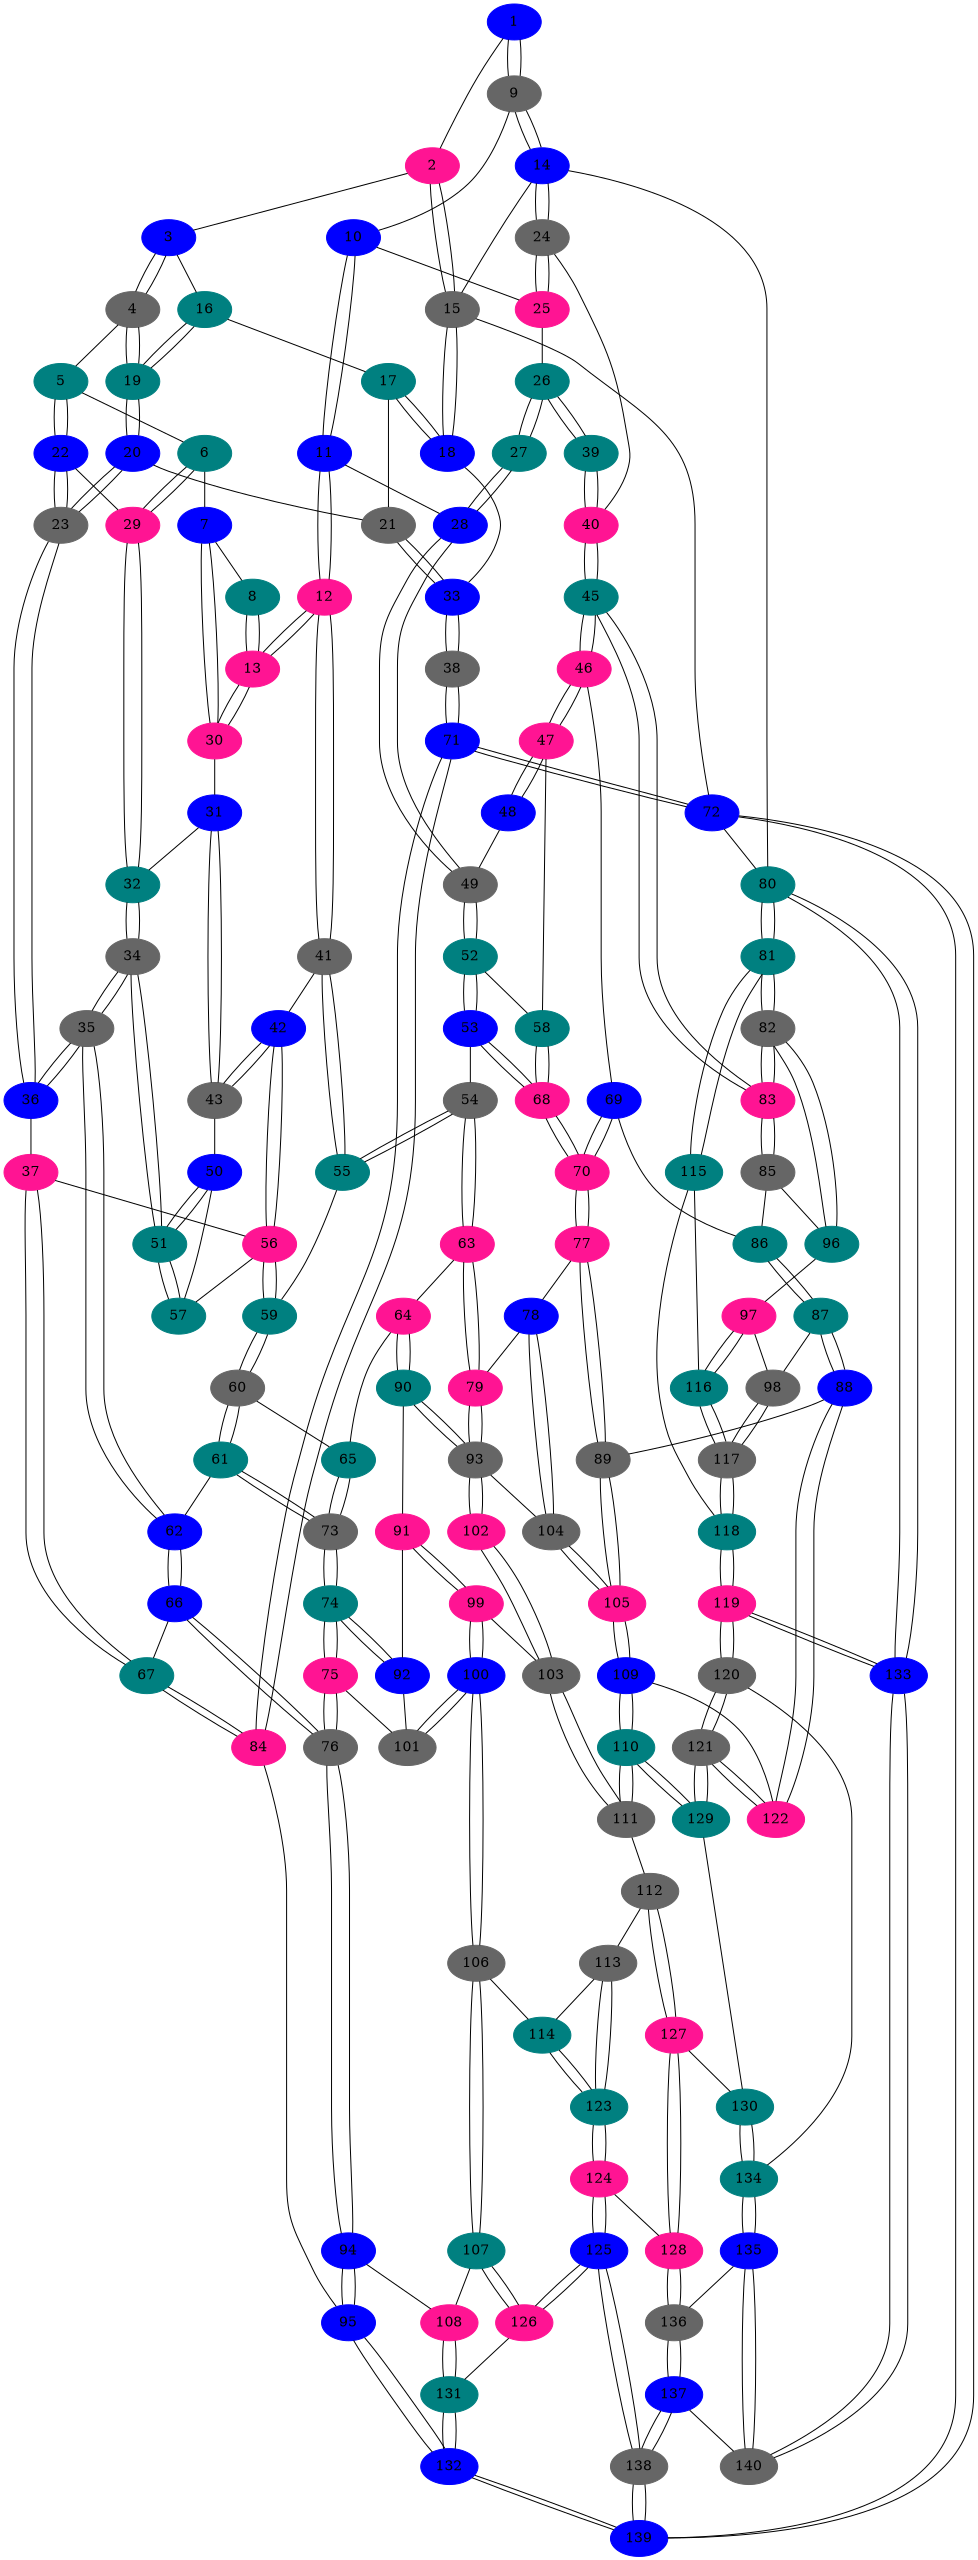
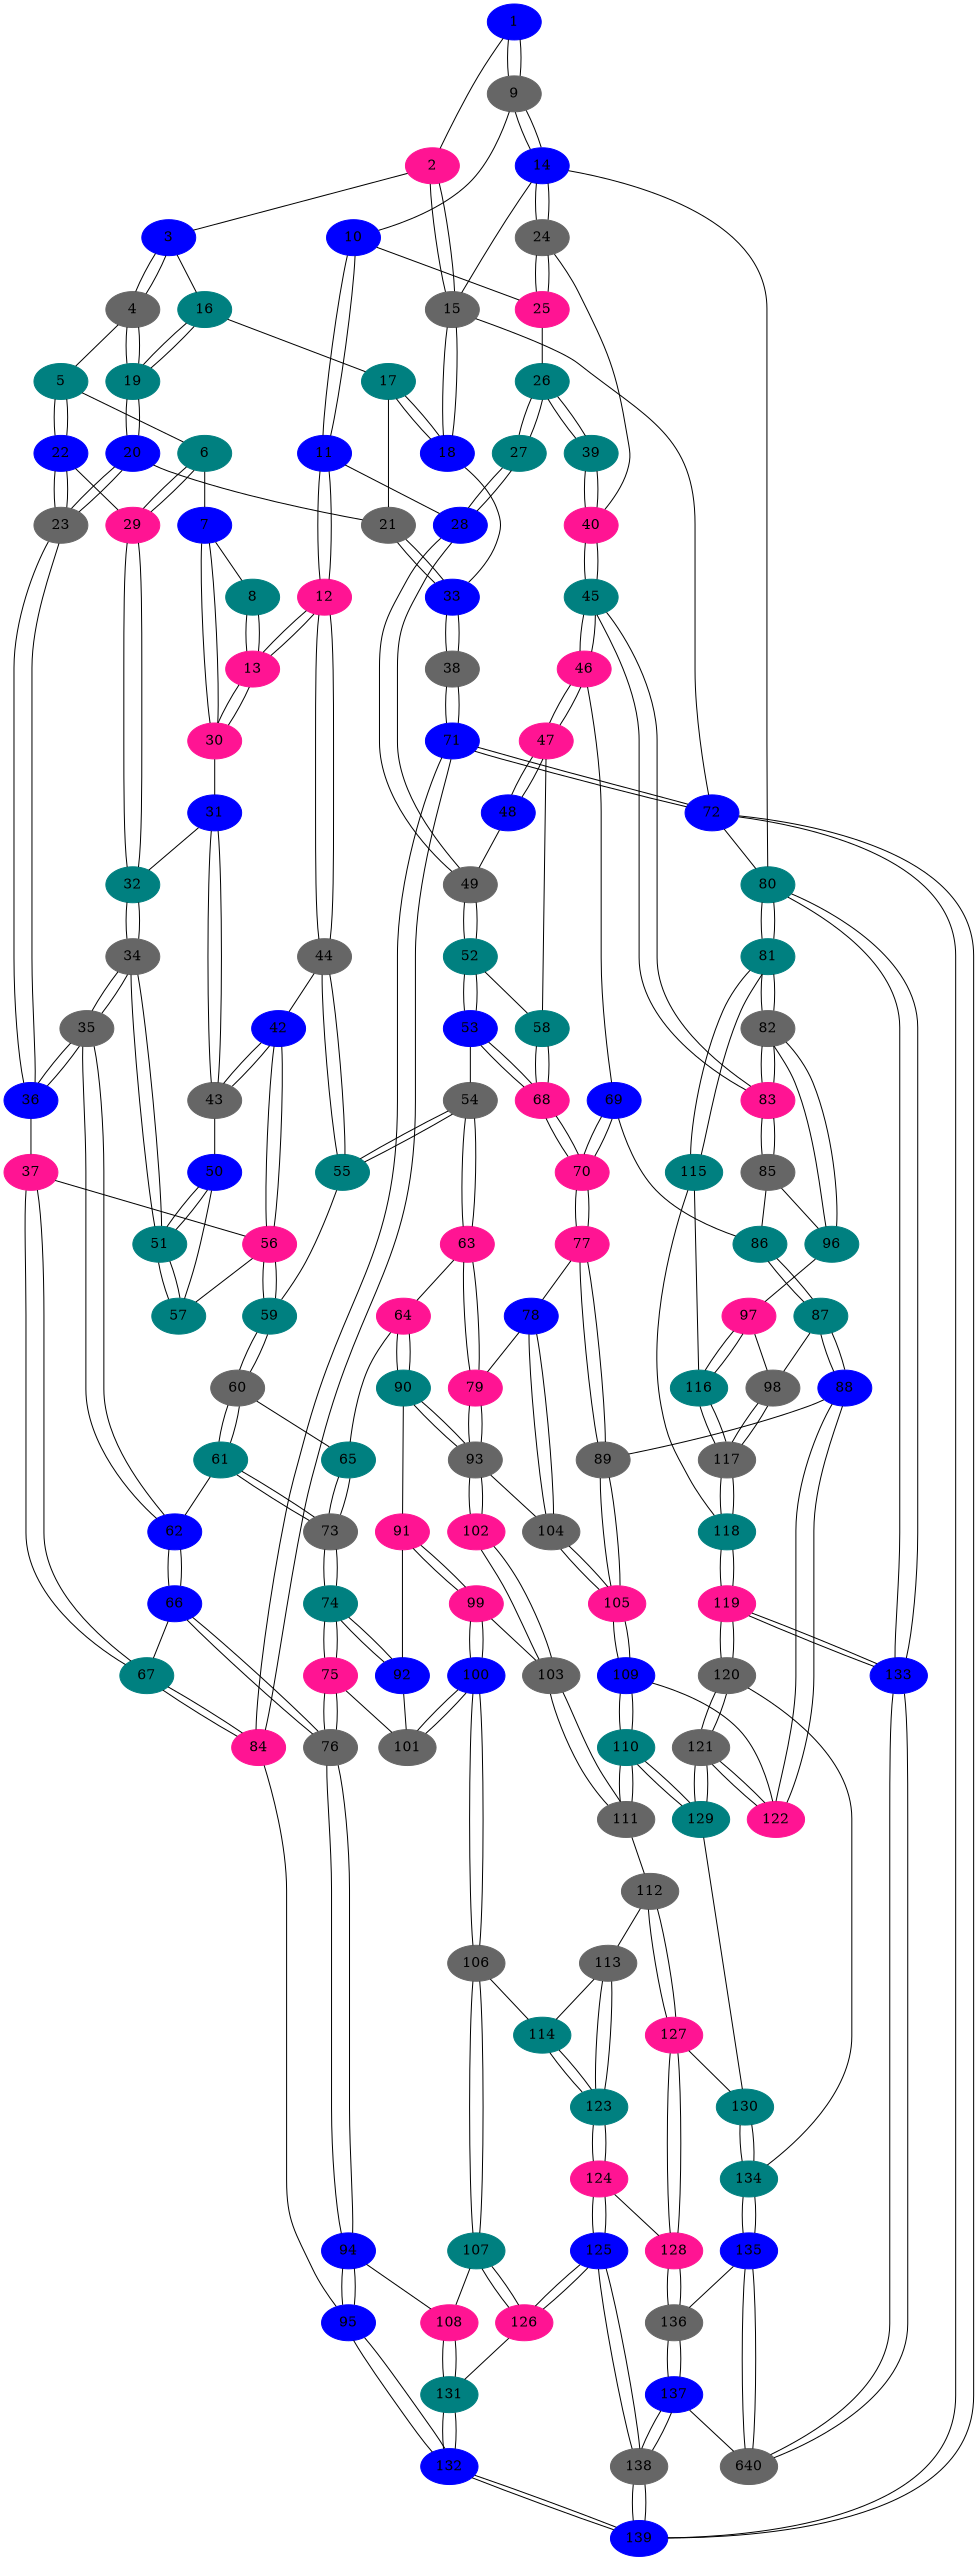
node "41": label "41" -> "44"
node "140": label "140" -> "640"
